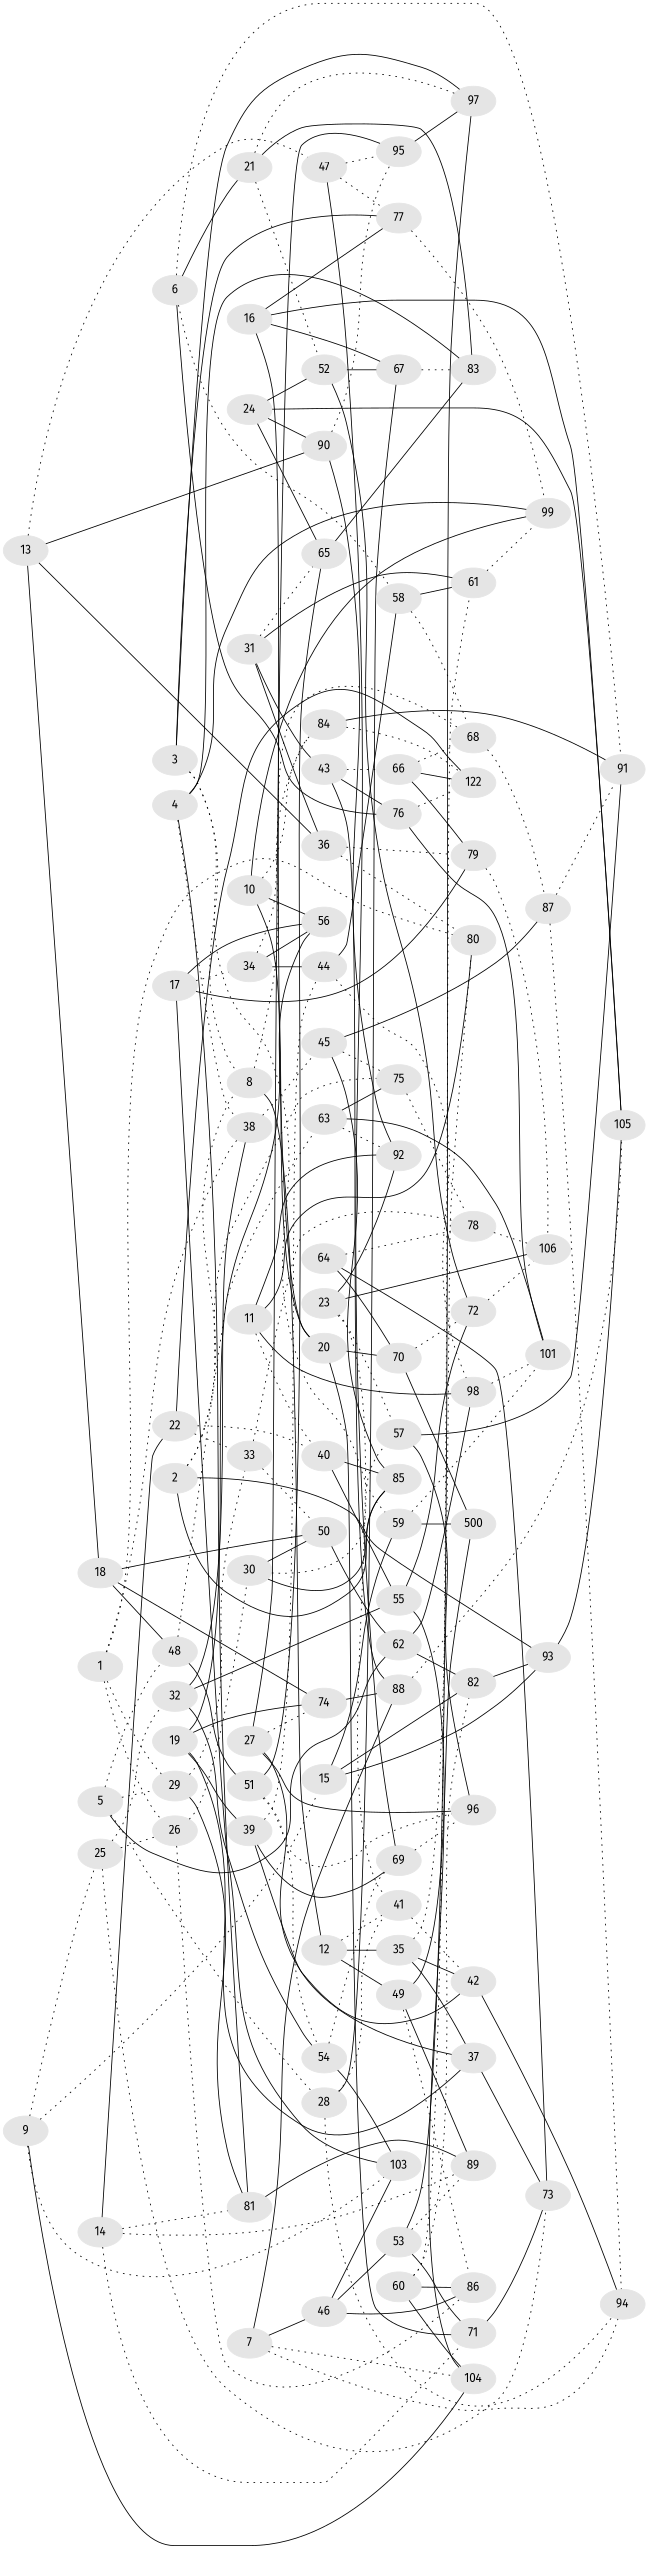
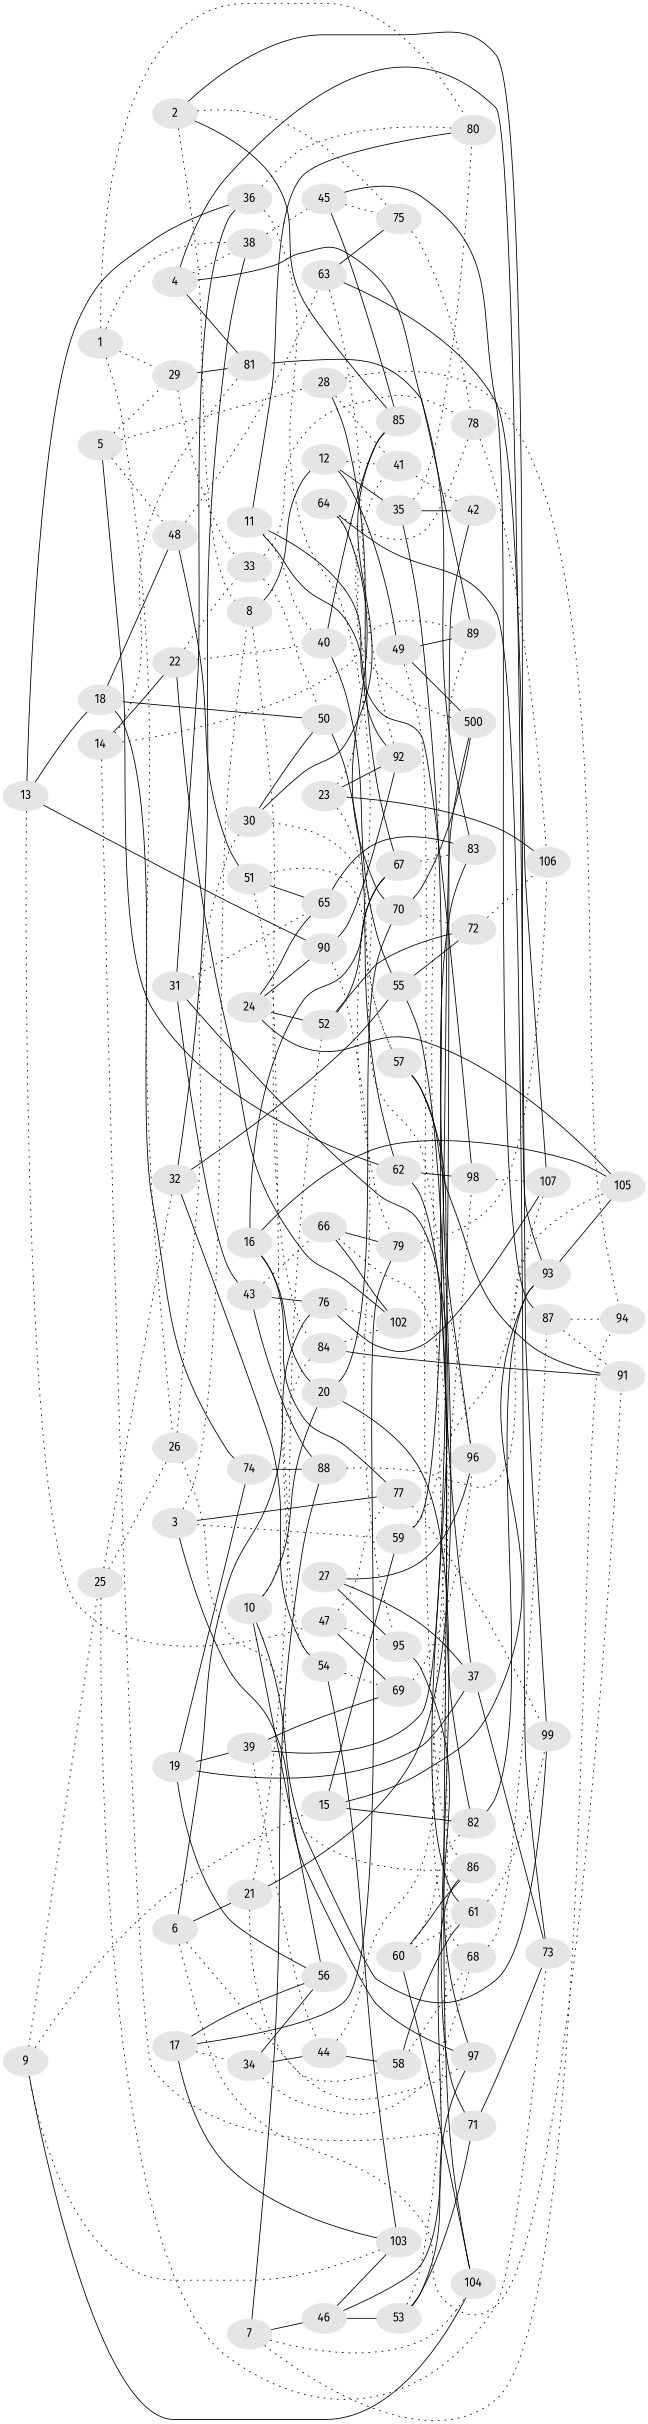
edge "64" -- "500": added
node "122": label "122" -> "102"
node "101": label "101" -> "107"
edge "74" -- "27": removed
edge "42" -- "94": removed
